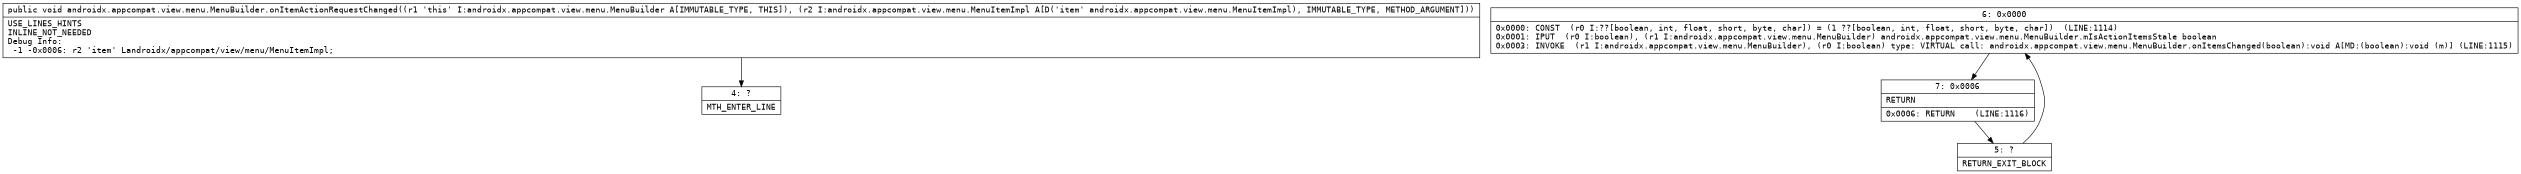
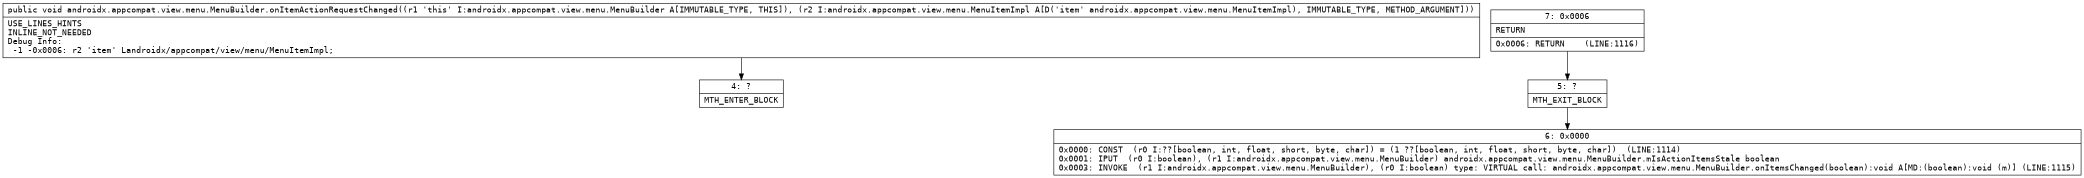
edge "6: 0x0000" -> "7: 0x0006": removed
node "4: ?": text "MTH_ENTER_LINE" -> "MTH_ENTER_BLOCK"
node "5: ?": text "RETURN_EXIT_BLOCK" -> "MTH_EXIT_BLOCK"
